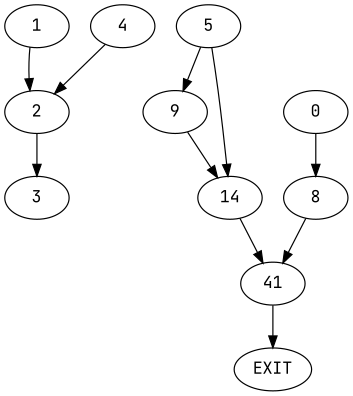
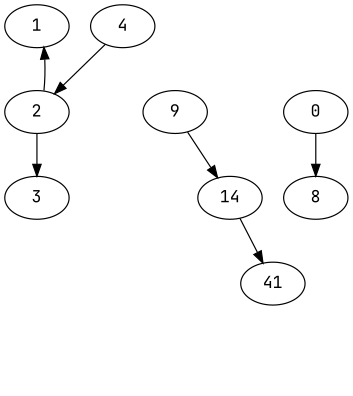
node "5": removed
edge "1" -> "2": reversed
edge "8" -> "41": removed
node "EXIT": removed
